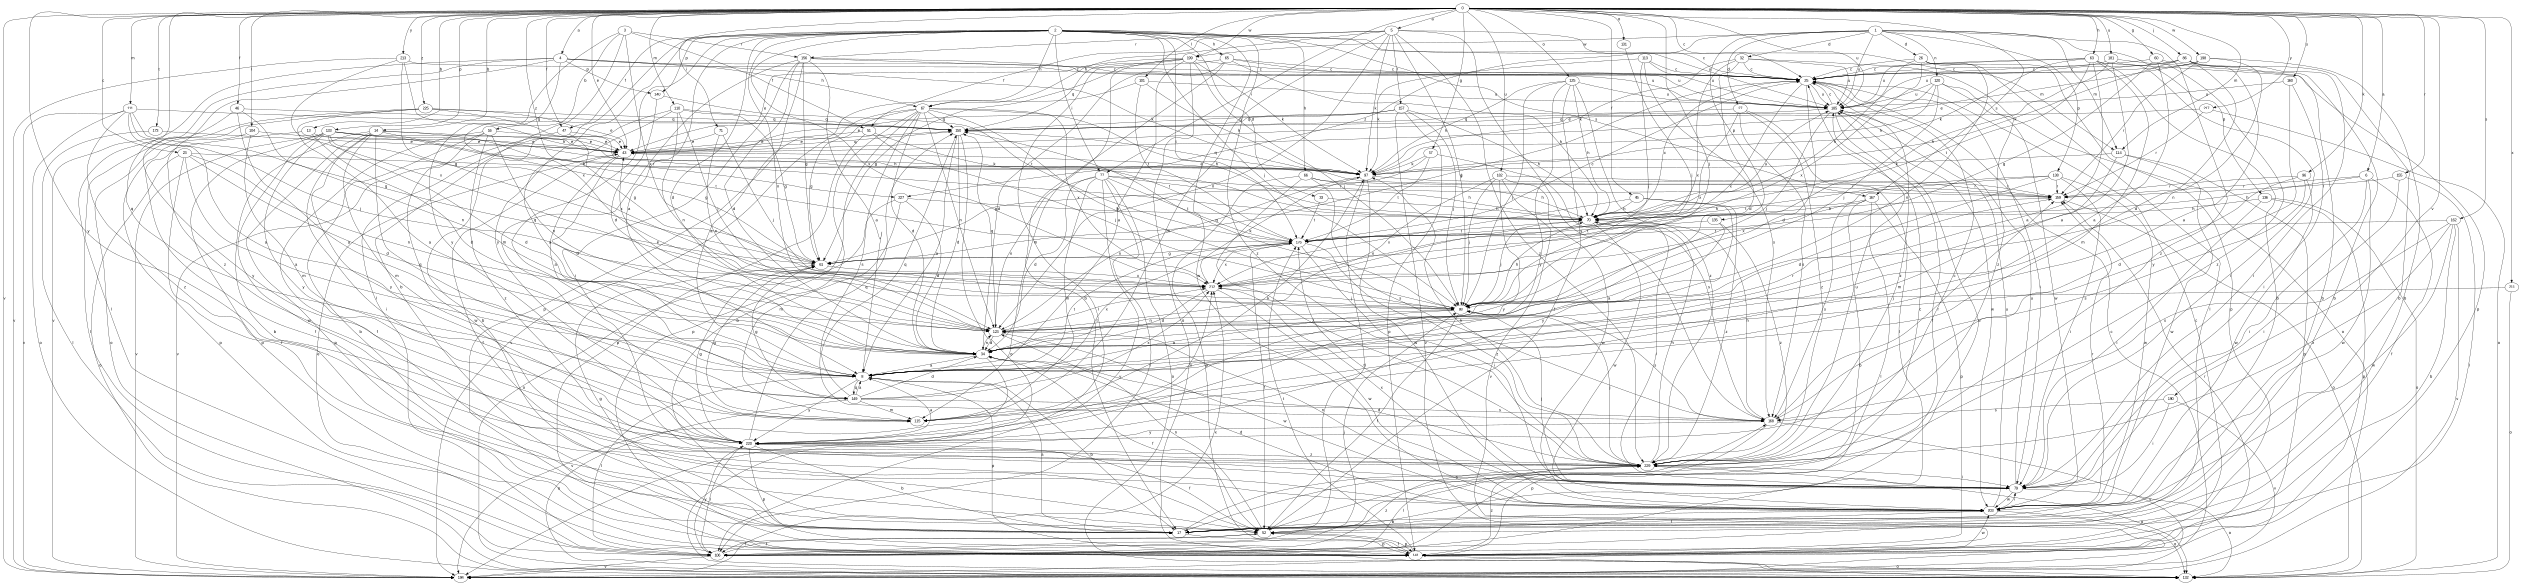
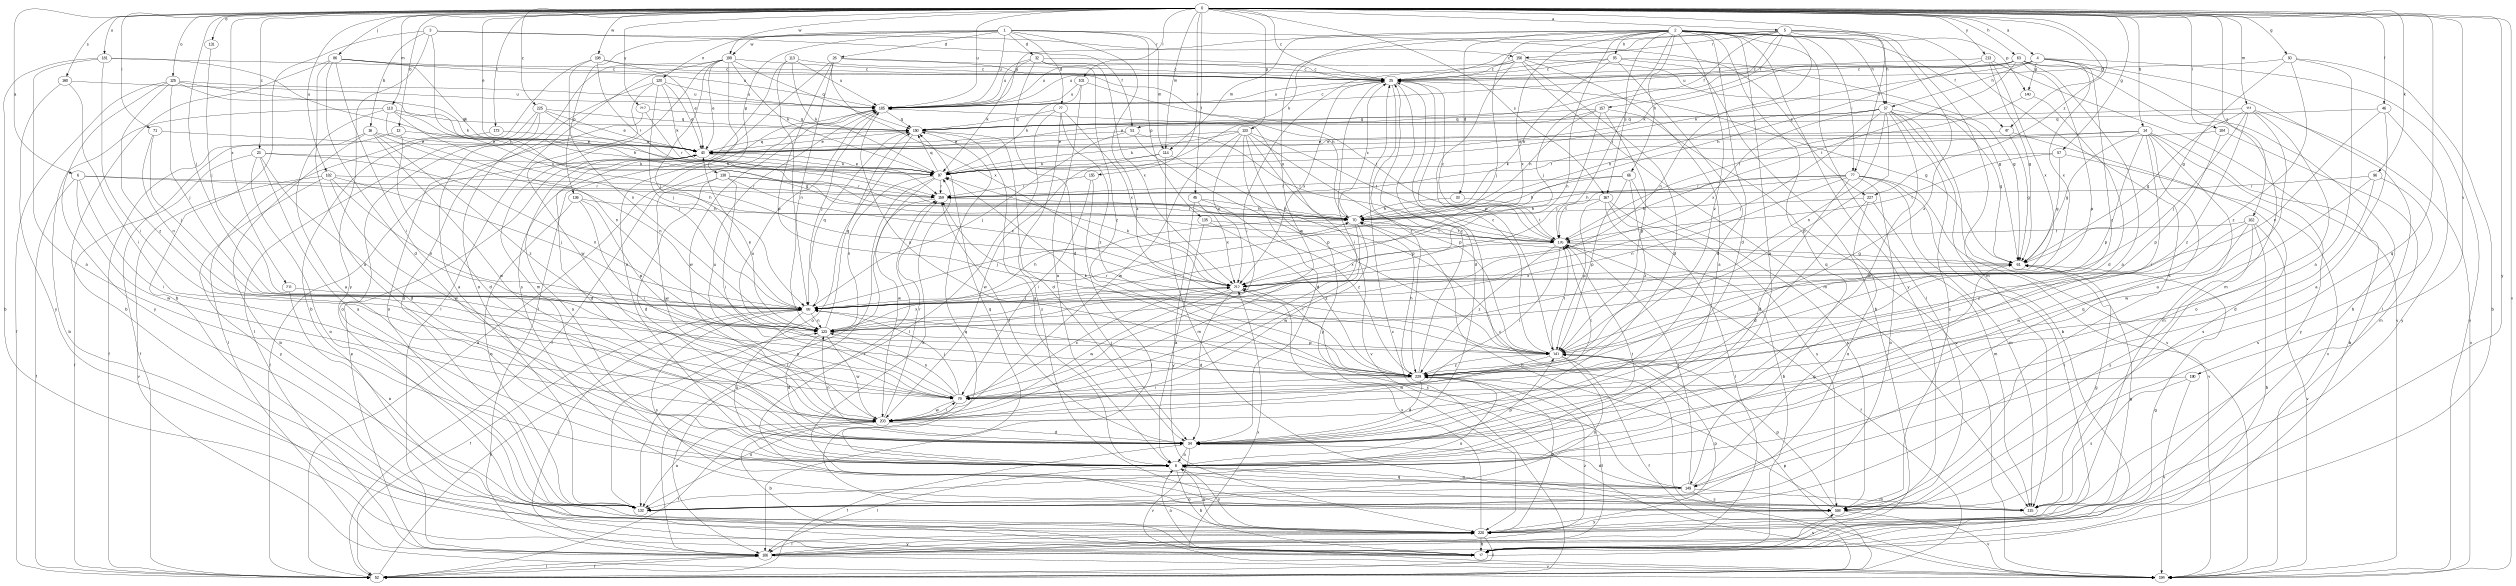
edge "17" -> "141": now "123" -> "141"
